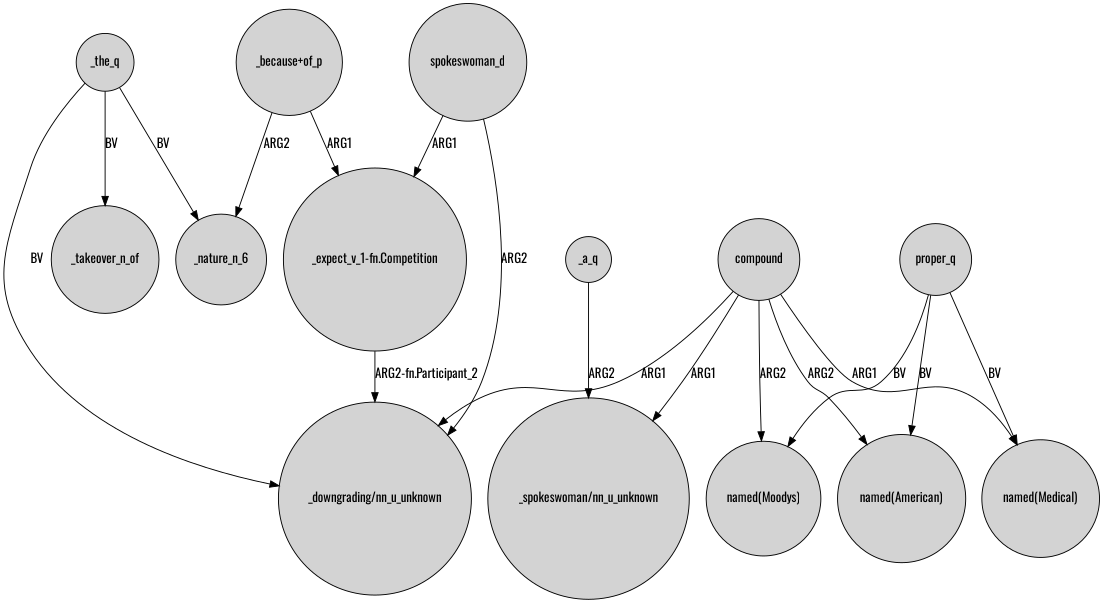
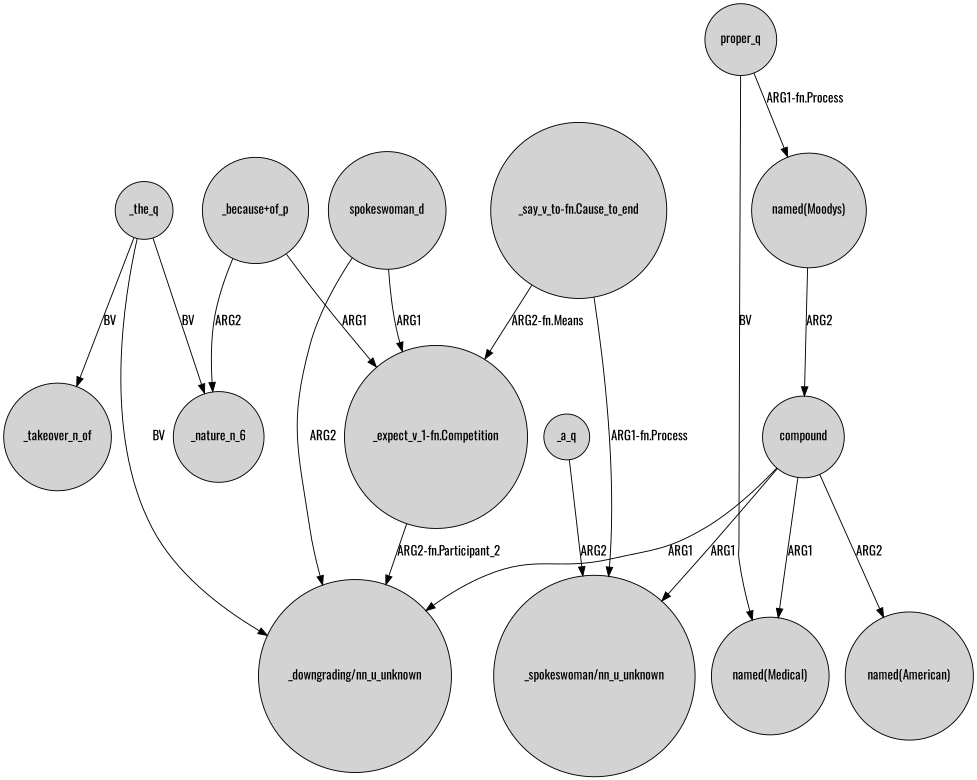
node "_say_v_to-fn.Cause_to_end": added
edge "proper_q" -> "named(American)": removed, label "BV"
edge "compound" -> "named(Moodys)": reversed
edge "proper_q" -> "named(Moodys)": label "BV" -> "ARG1-fn.Process"
